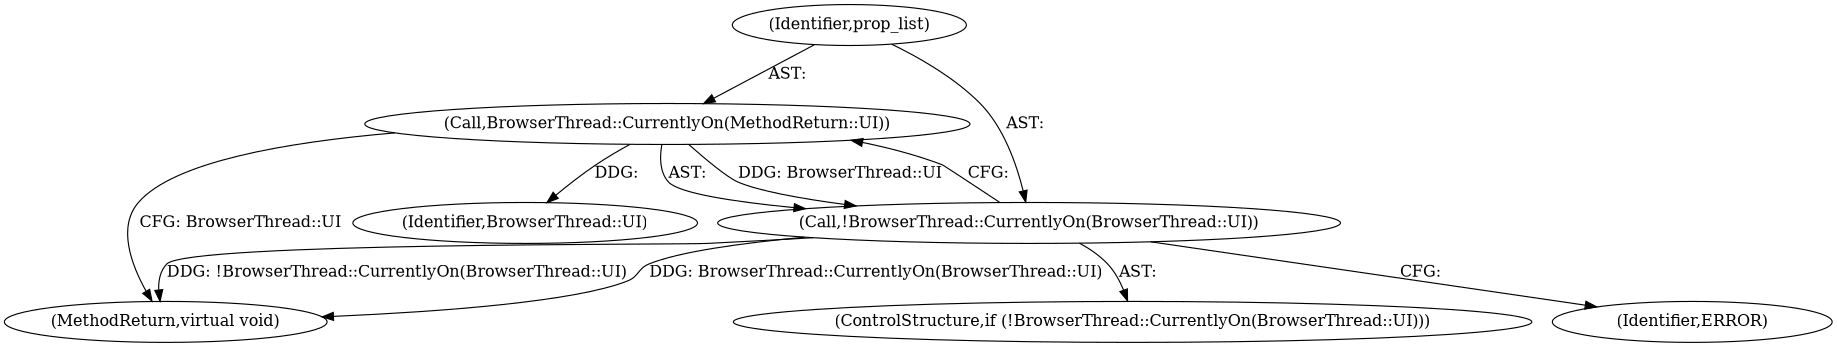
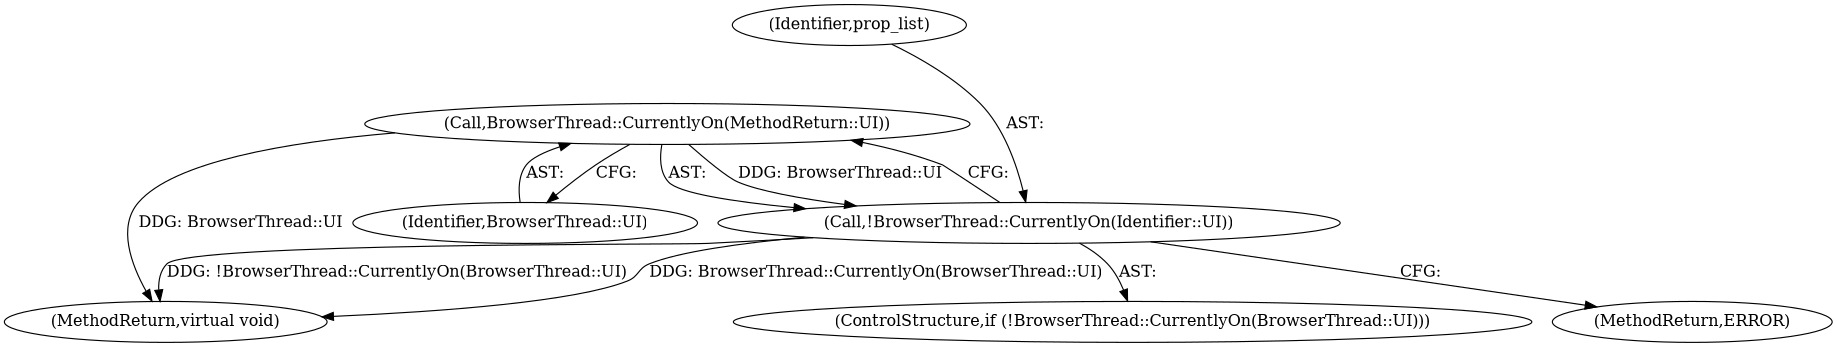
edge "(Identifier,prop_list)" -> "(Call,BrowserThread::CurrentlyOn(MethodReturn::UI))": now "(Identifier,BrowserThread::UI)" -> "(Call,BrowserThread::CurrentlyOn(MethodReturn::UI))"
edge "(Call,BrowserThread::CurrentlyOn(MethodReturn::UI))" -> "(Identifier,BrowserThread::UI)": label "DDG: " -> "CFG: "
edge "(Call,BrowserThread::CurrentlyOn(MethodReturn::UI))" -> "(MethodReturn,virtual void)": label "CFG: BrowserThread::UI" -> "DDG: BrowserThread::UI"
node "(Call,!BrowserThread::CurrentlyOn(BrowserThread::UI))": label "(Call,!BrowserThread::CurrentlyOn(BrowserThread::UI))" -> "(Call,!BrowserThread::CurrentlyOn(Identifier::UI))"
node "(Identifier,ERROR)": label "(Identifier,ERROR)" -> "(MethodReturn,ERROR)"
